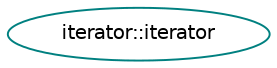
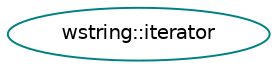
node "iterator::iterator": label "iterator::iterator" -> "wstring::iterator"
